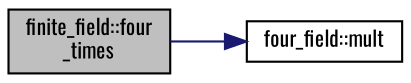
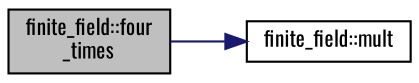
node "four_field::mult": label "four_field::mult" -> "finite_field::mult"
